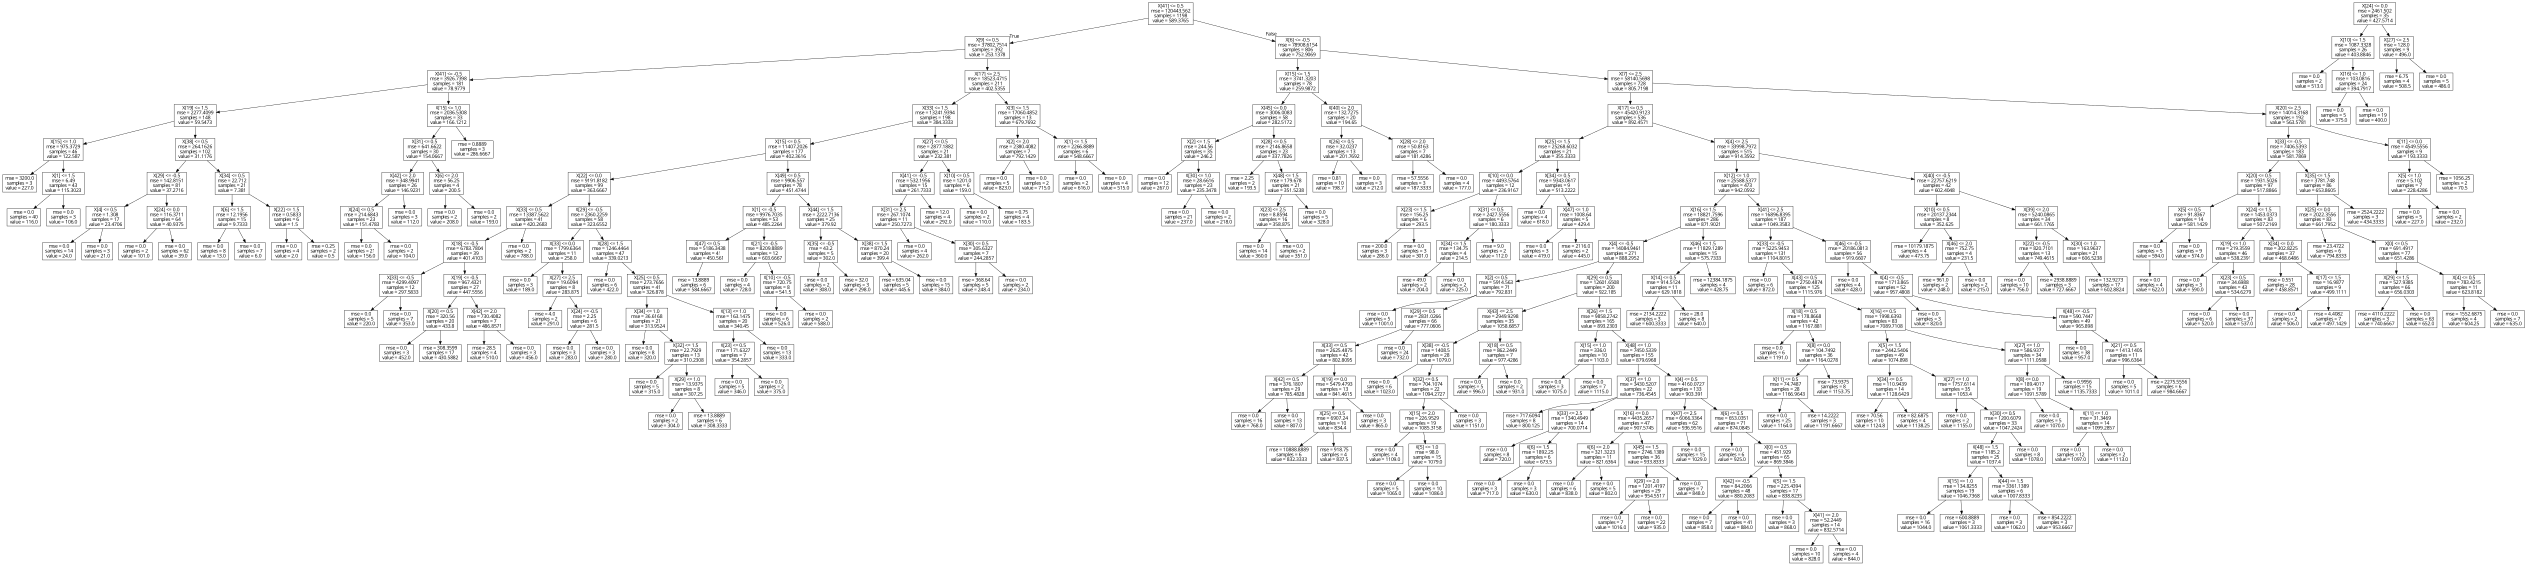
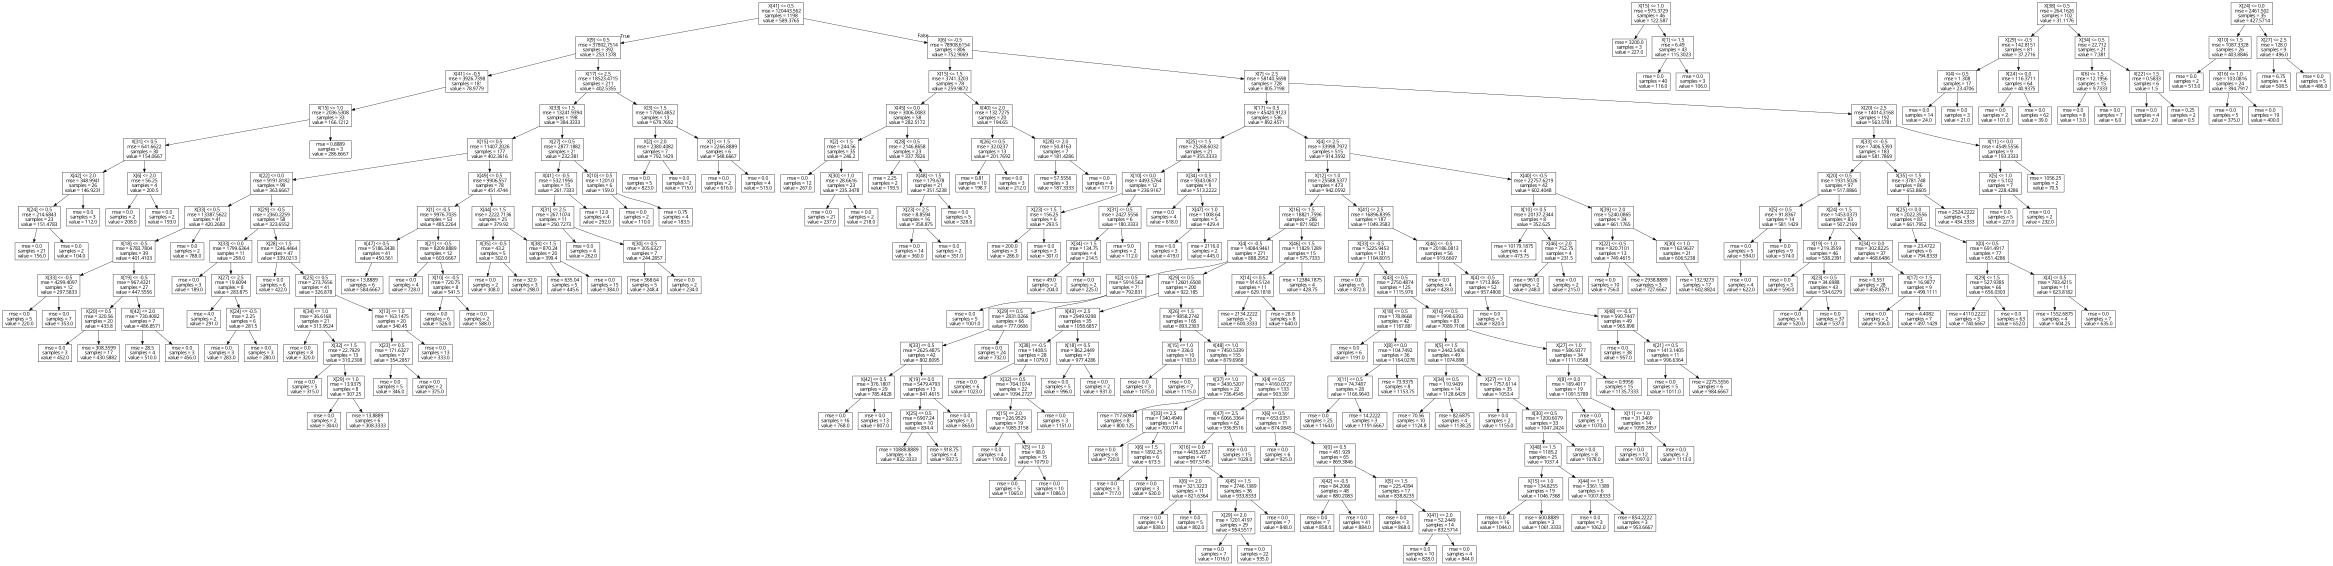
node "X[19] <= 1.5 mse = 2277.4099 samples = 148 value = 59.5473": removed
edge "X[37] <= 1.0 mse = 3430.5207 samples = 22 value = 736.4545" -> "X[16] <= 0.0 mse = 4435.2657 samples = 47 value = 907.5745": now "X[47] <= 2.5 mse = 6066.3364 samples = 62 value = 936.9516" -> "X[16] <= 0.0 mse = 4435.2657 samples = 47 value = 907.5745"
